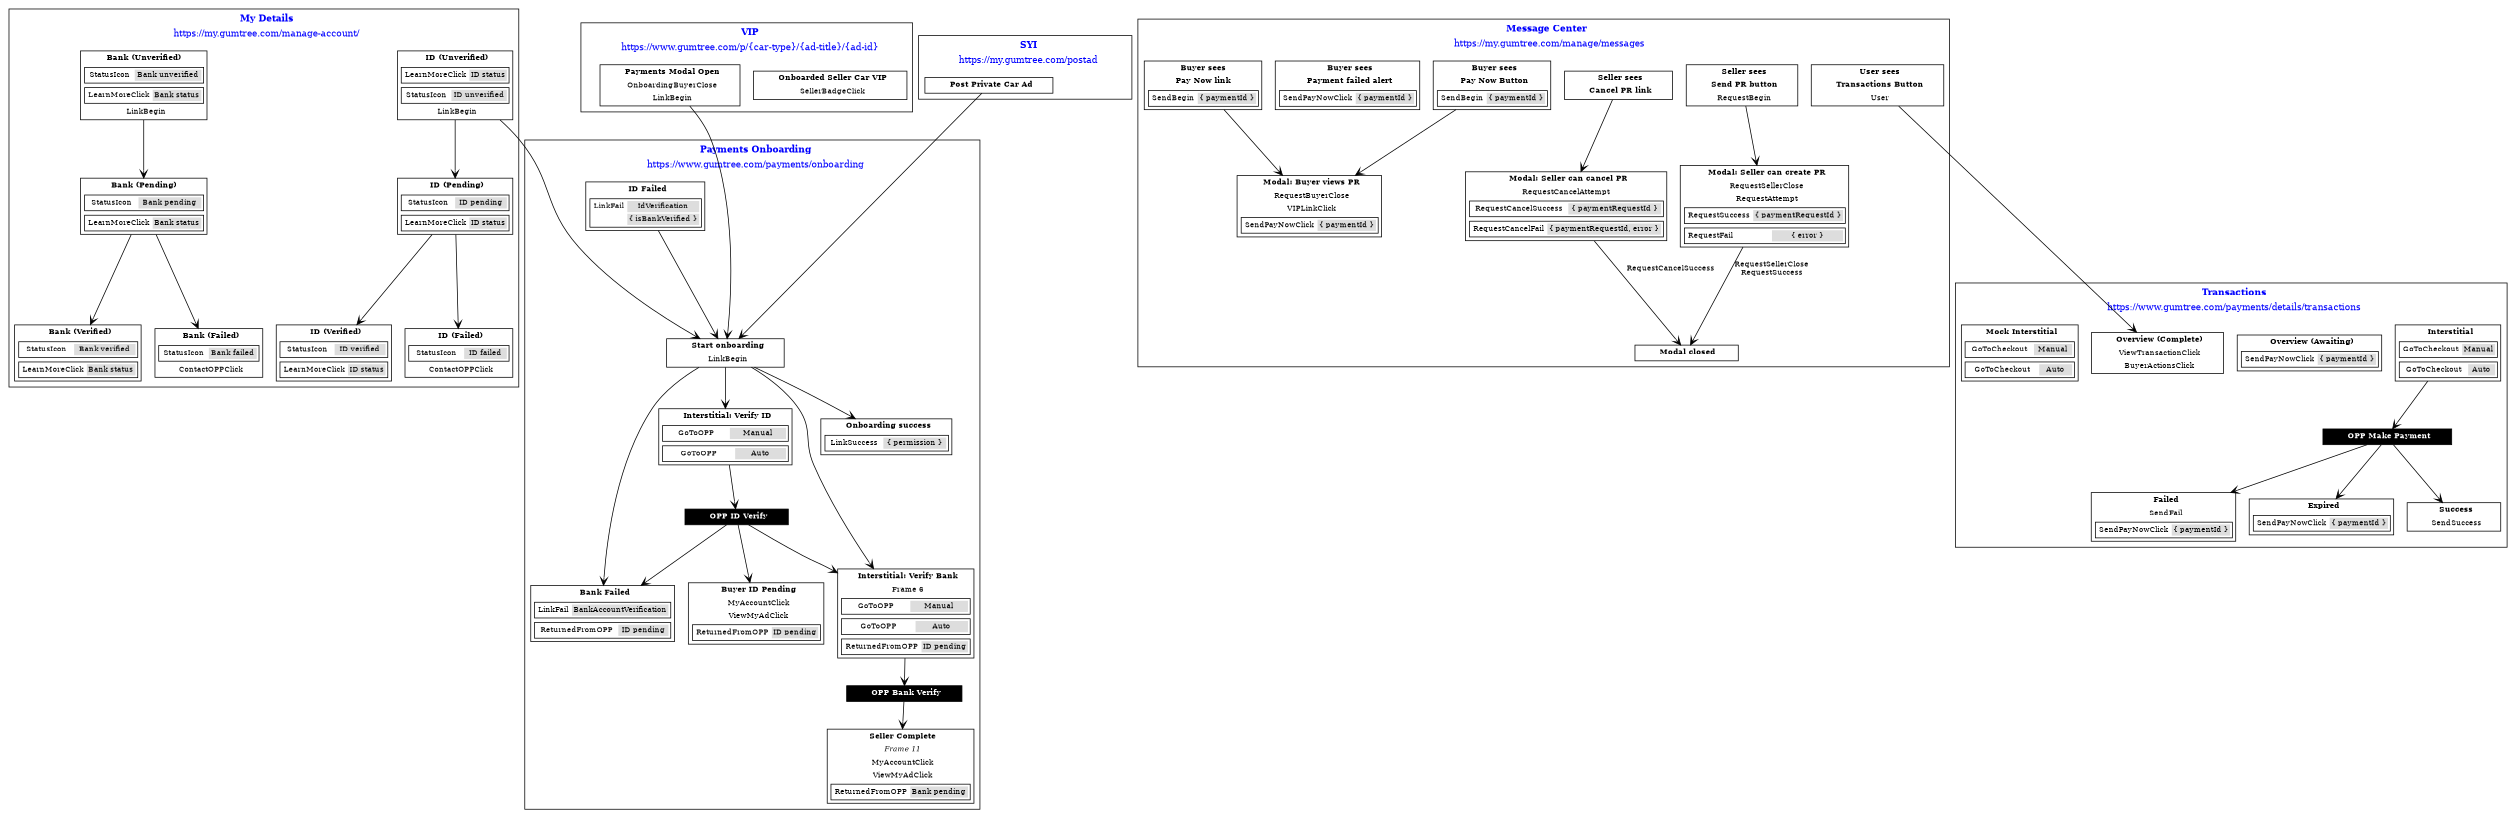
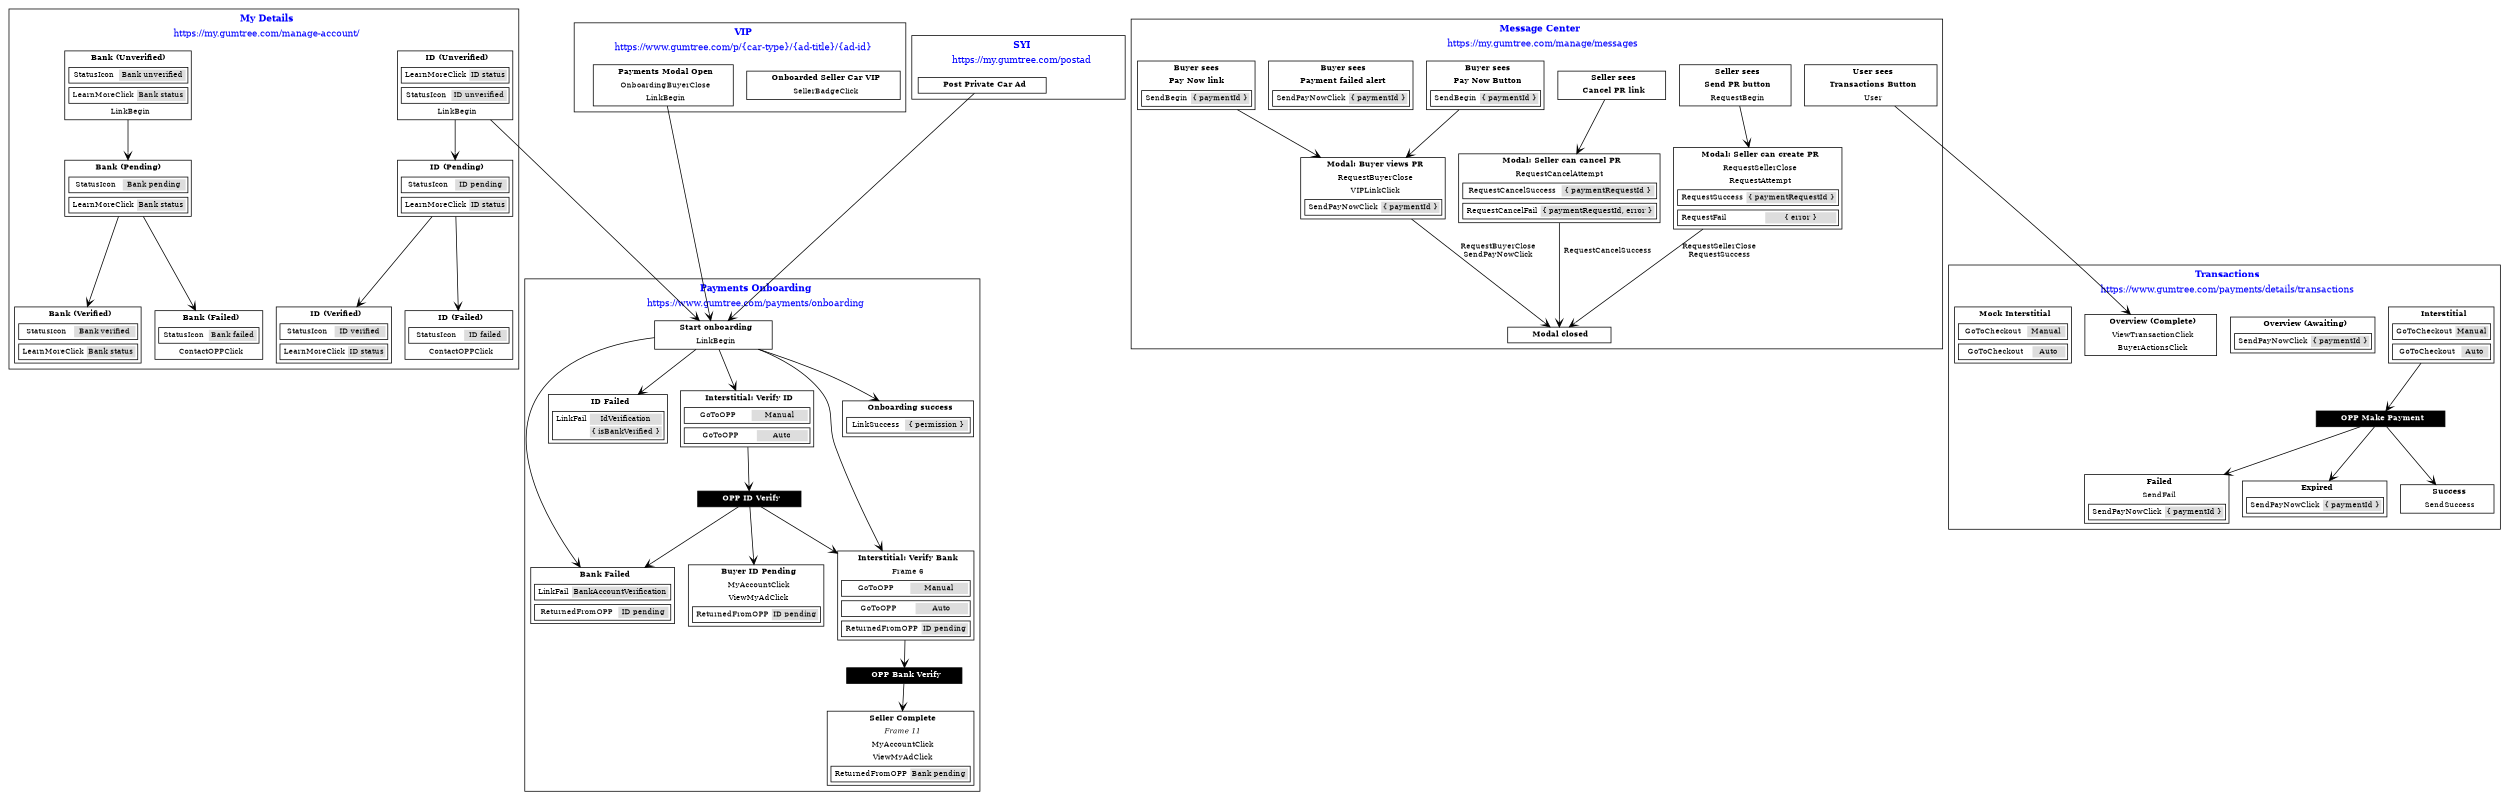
edge "Modal: Buyer views PR" -> "Modal closed": added, label "RequestBuyerClose SendPayNowClick"
edge "ID Failed" -> "Start onboarding": reversed
